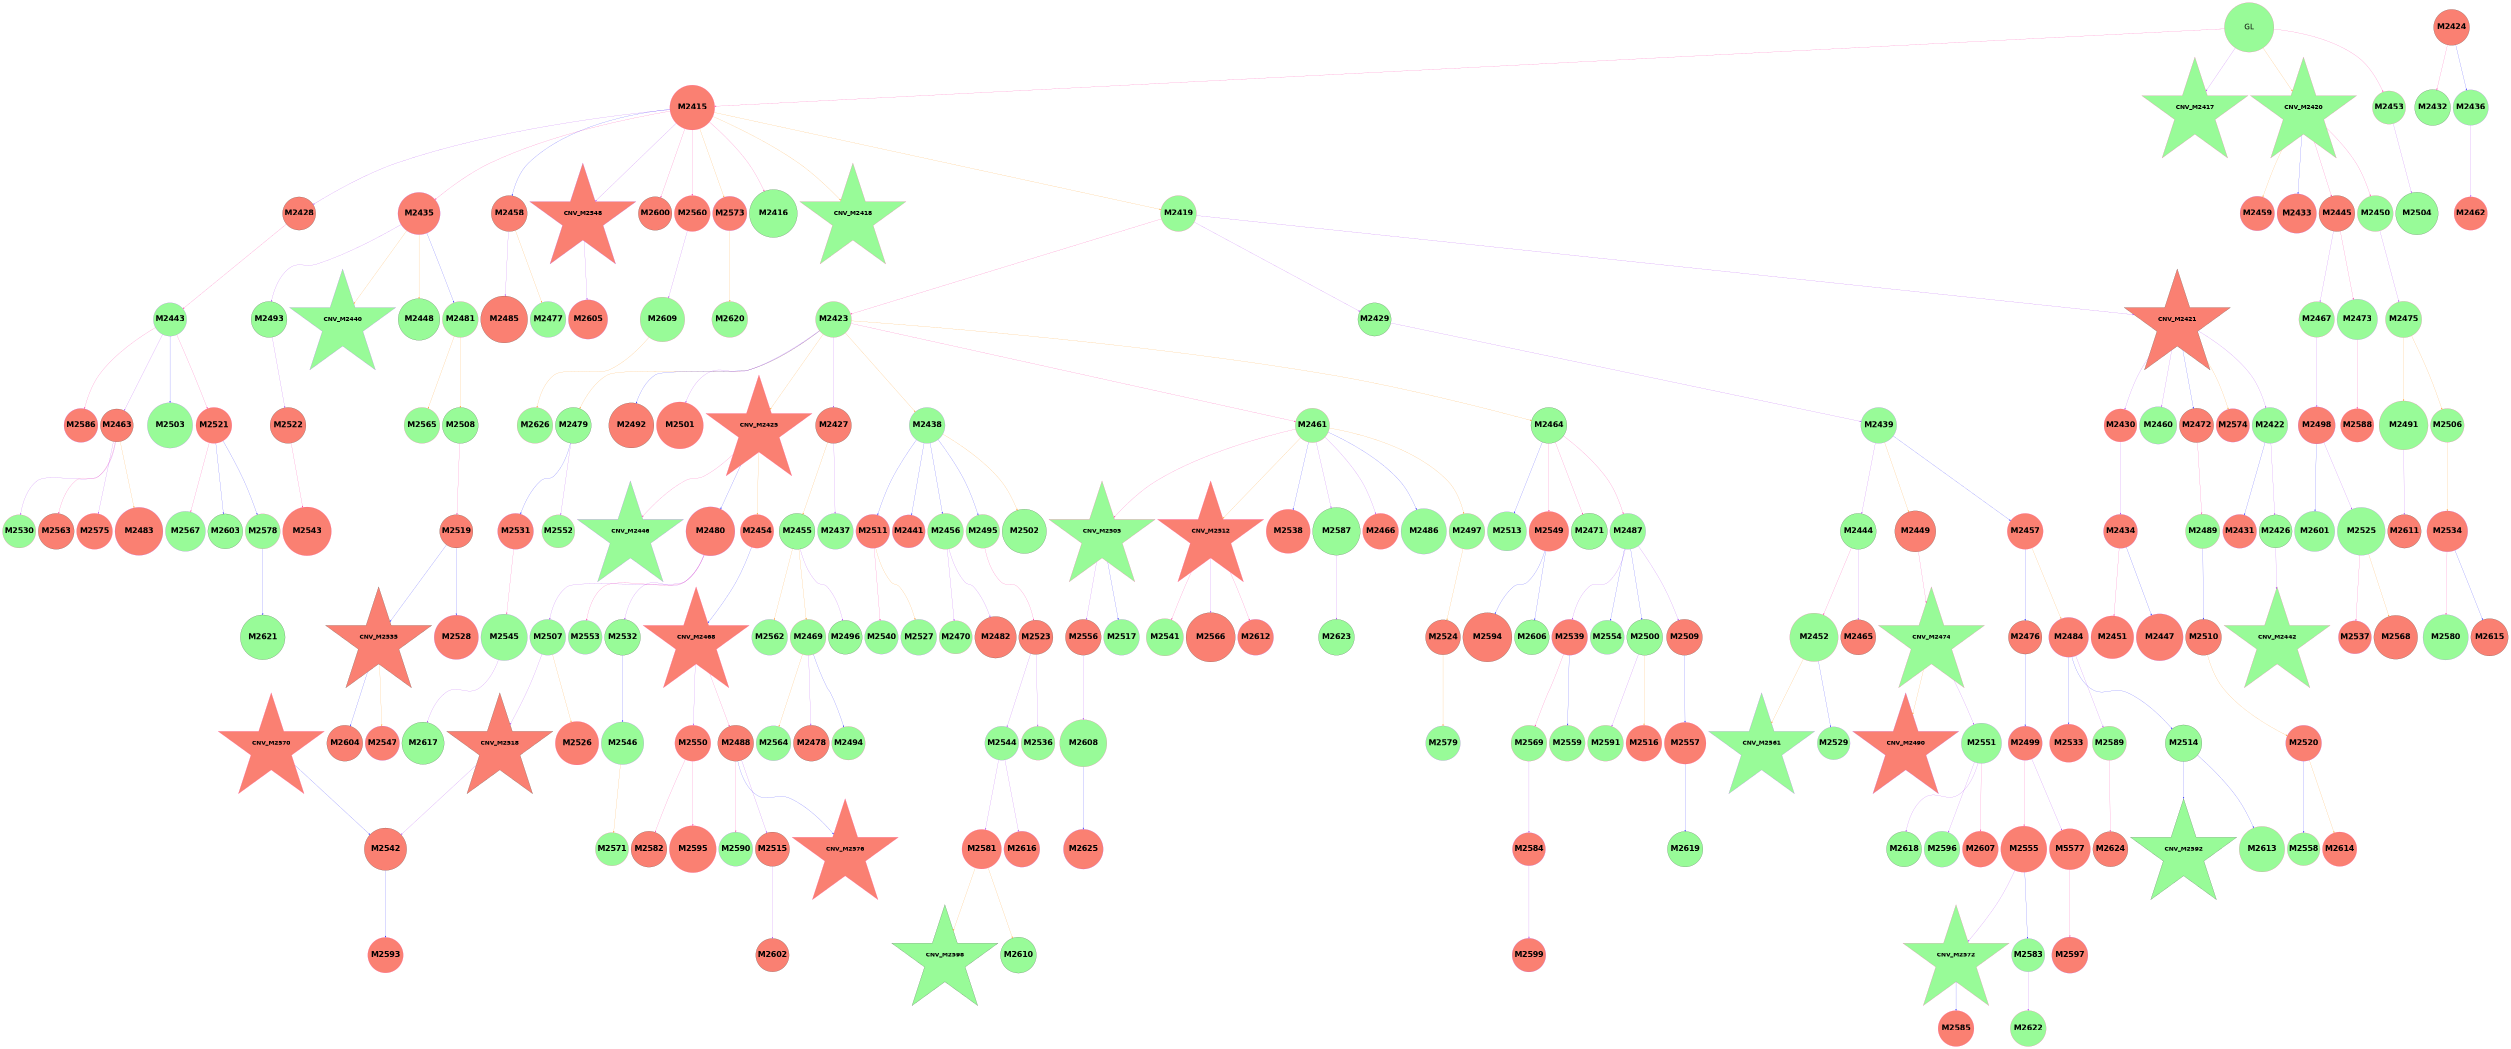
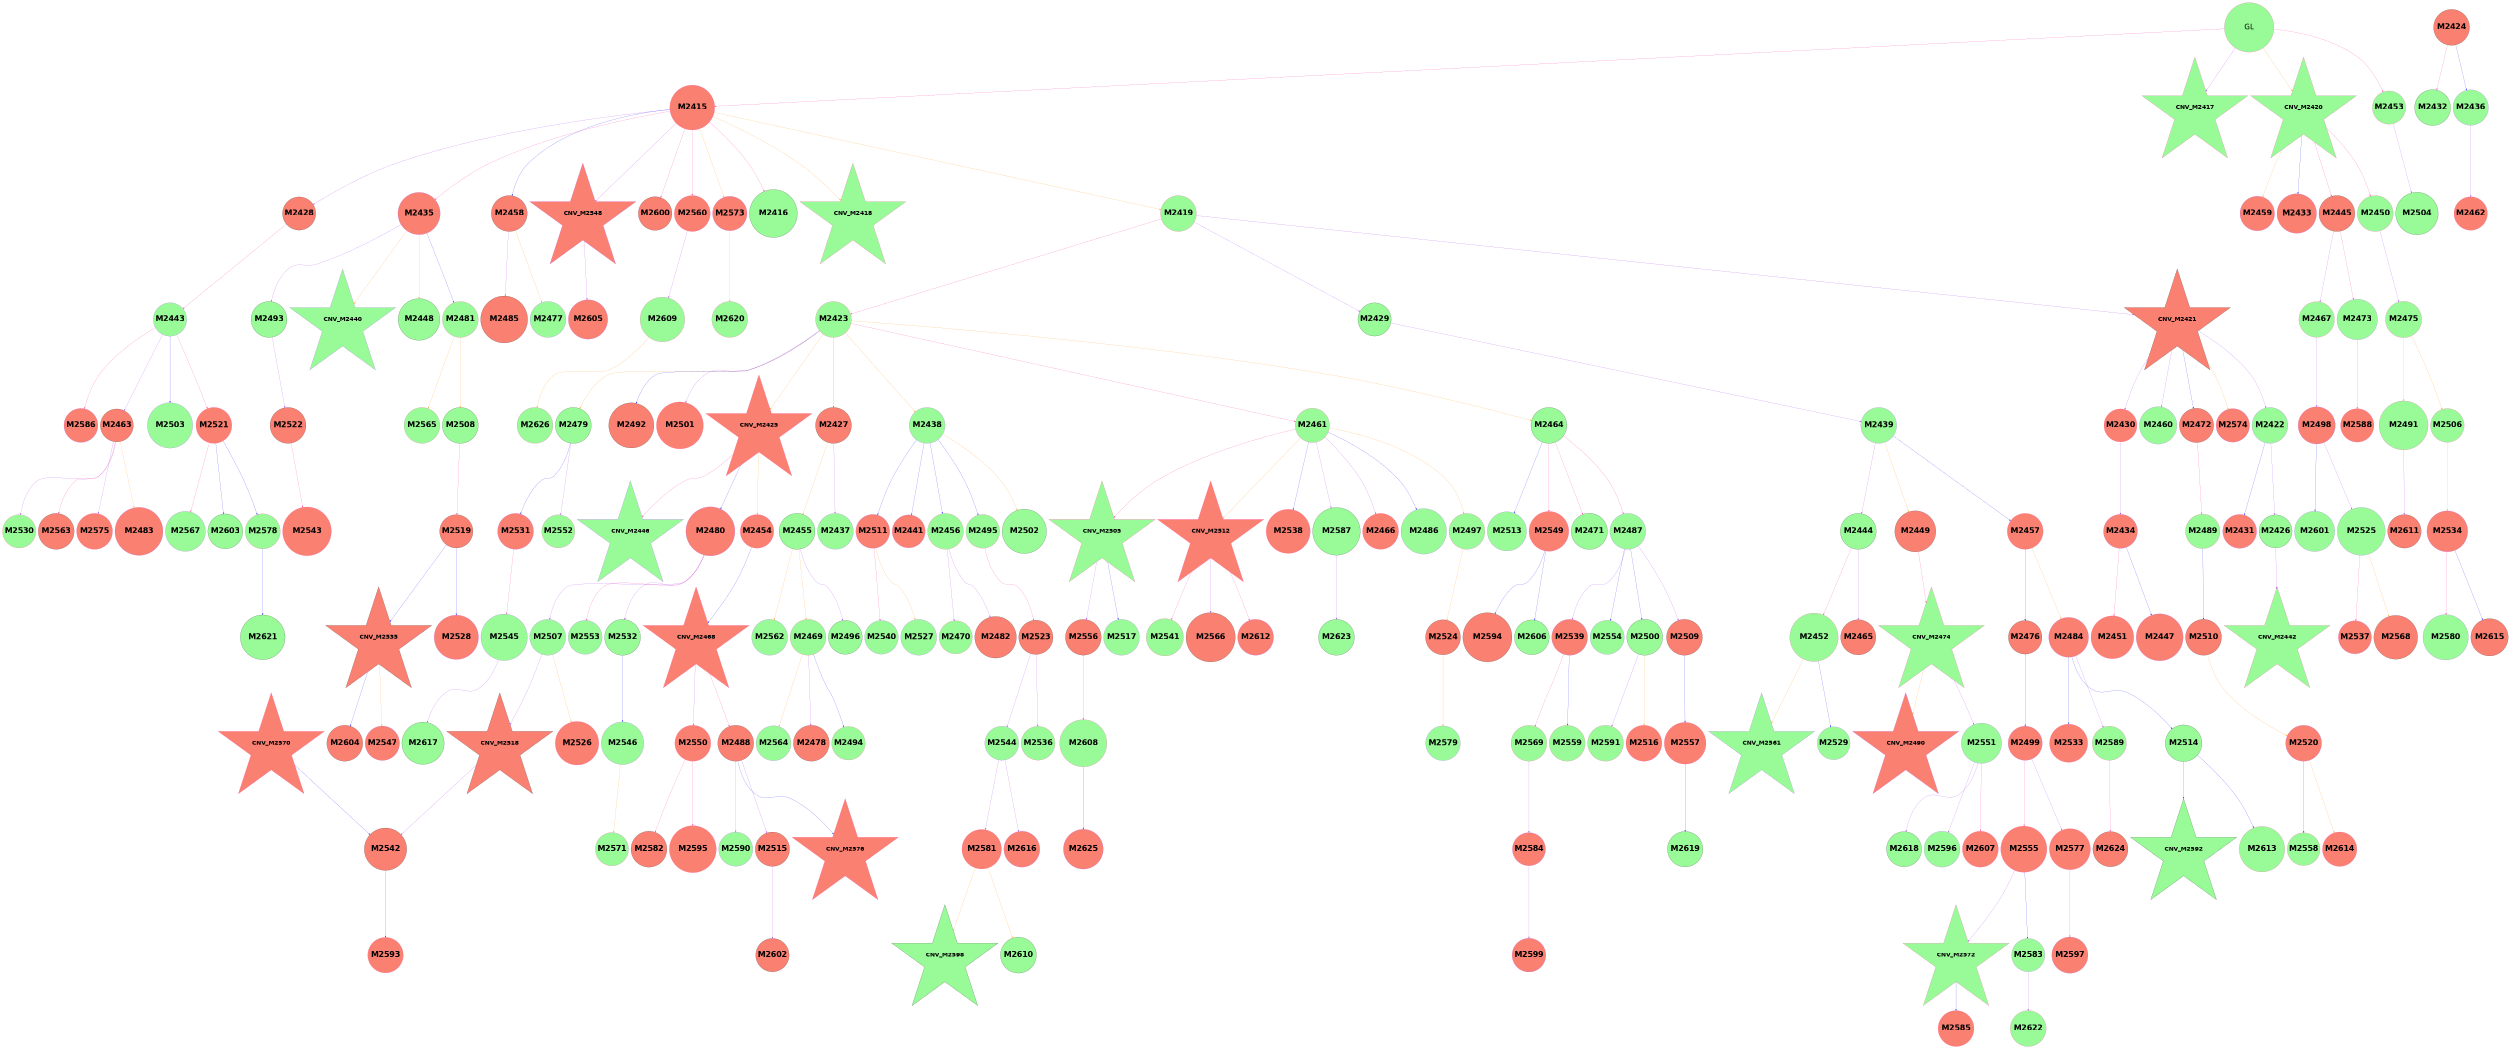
node "M5577": label "M5577" -> "M2577"
